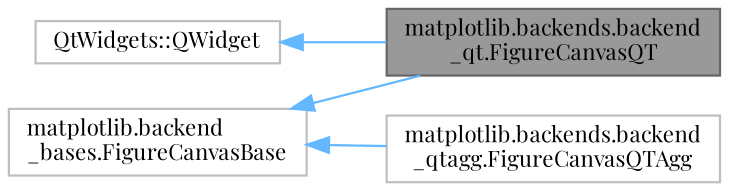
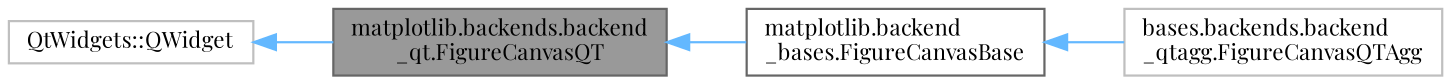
edge "matplotlib.backends.backend _qt.FigureCanvasQT" -> "matplotlib.backend _bases.FigureCanvasBase": reversed
node "matplotlib.backend _bases.FigureCanvasBase": color grey75 -> gray40
node "matplotlib.backends.backend _qtagg.FigureCanvasQTAgg": label "matplotlib.backends.backend _qtagg.FigureCanvasQTAgg" -> "bases.backends.backend _qtagg.FigureCanvasQTAgg"
